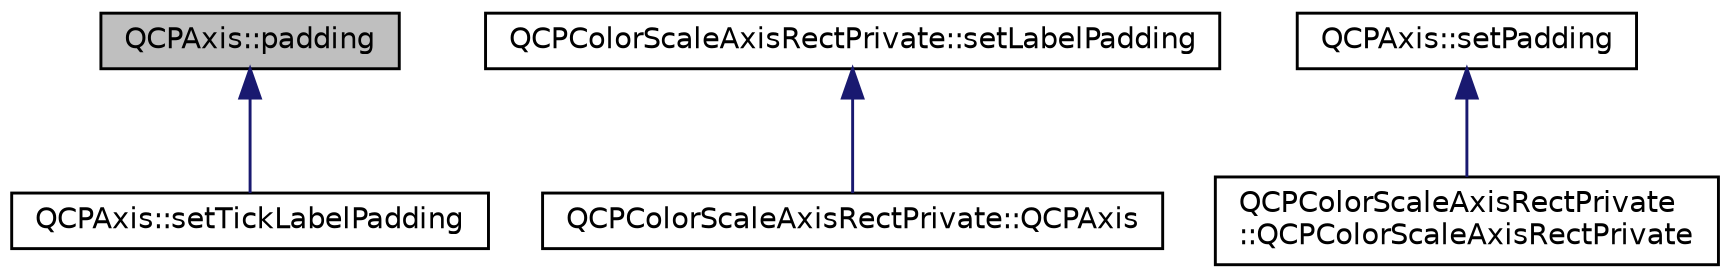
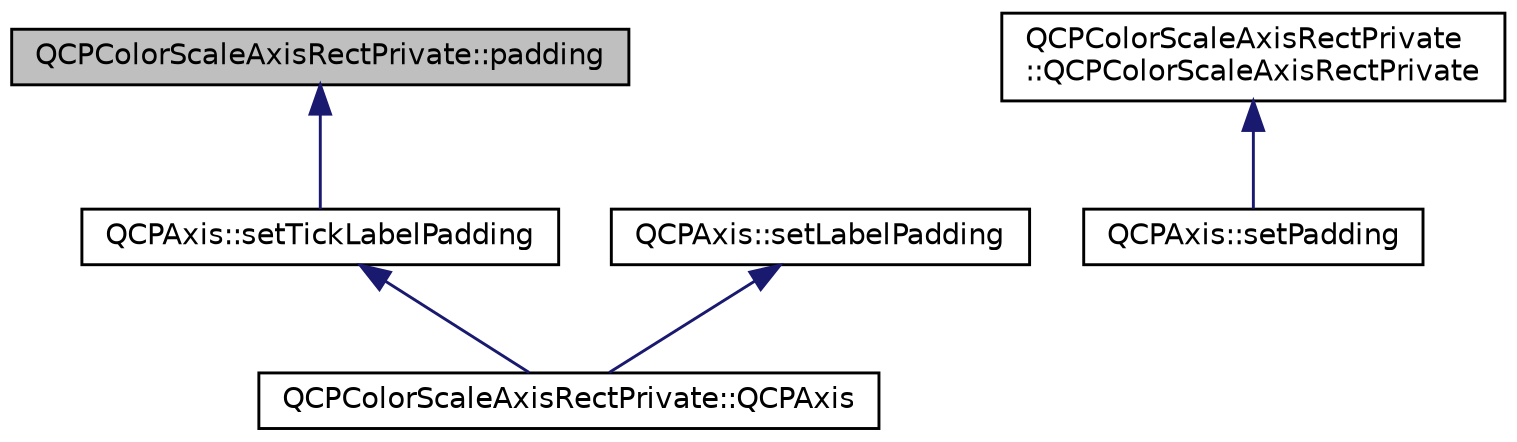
node "QCPAxis::padding": label "QCPAxis::padding" -> "QCPColorScaleAxisRectPrivate::padding"
node "QCPColorScaleAxisRectPrivate::setLabelPadding": label "QCPColorScaleAxisRectPrivate::setLabelPadding" -> "QCPAxis::setLabelPadding"
edge "QCPColorScaleAxisRectPrivate ::QCPColorScaleAxisRectPrivate" -> "QCPAxis::setPadding": reversed
edge "QCPColorScaleAxisRectPrivate::QCPAxis" -> "QCPAxis::setTickLabelPadding": added
